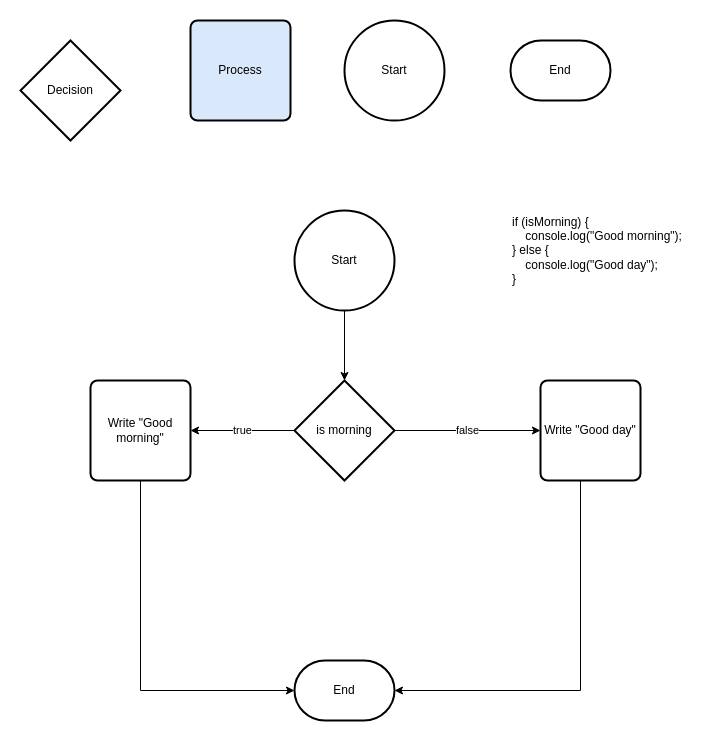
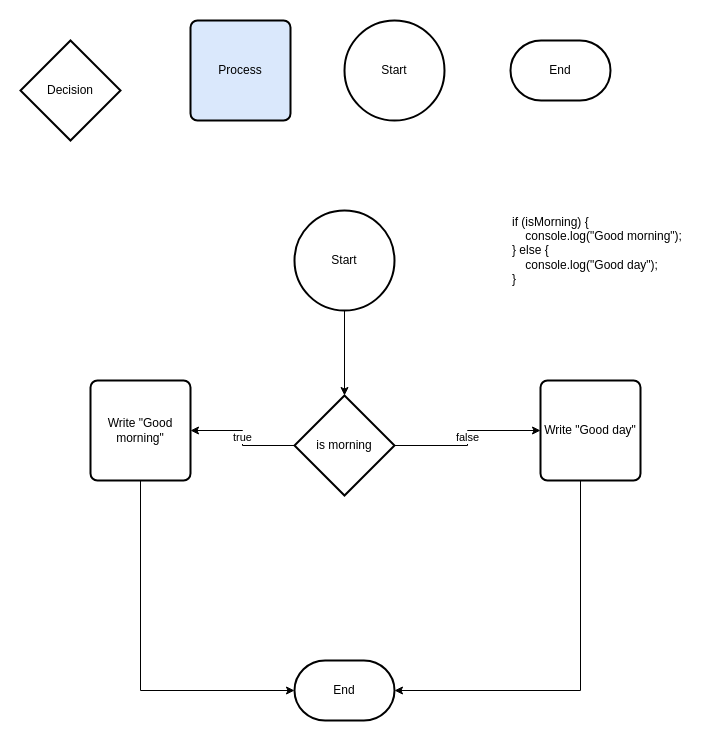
node "is morning": moved (345, 431) -> (345, 446)
